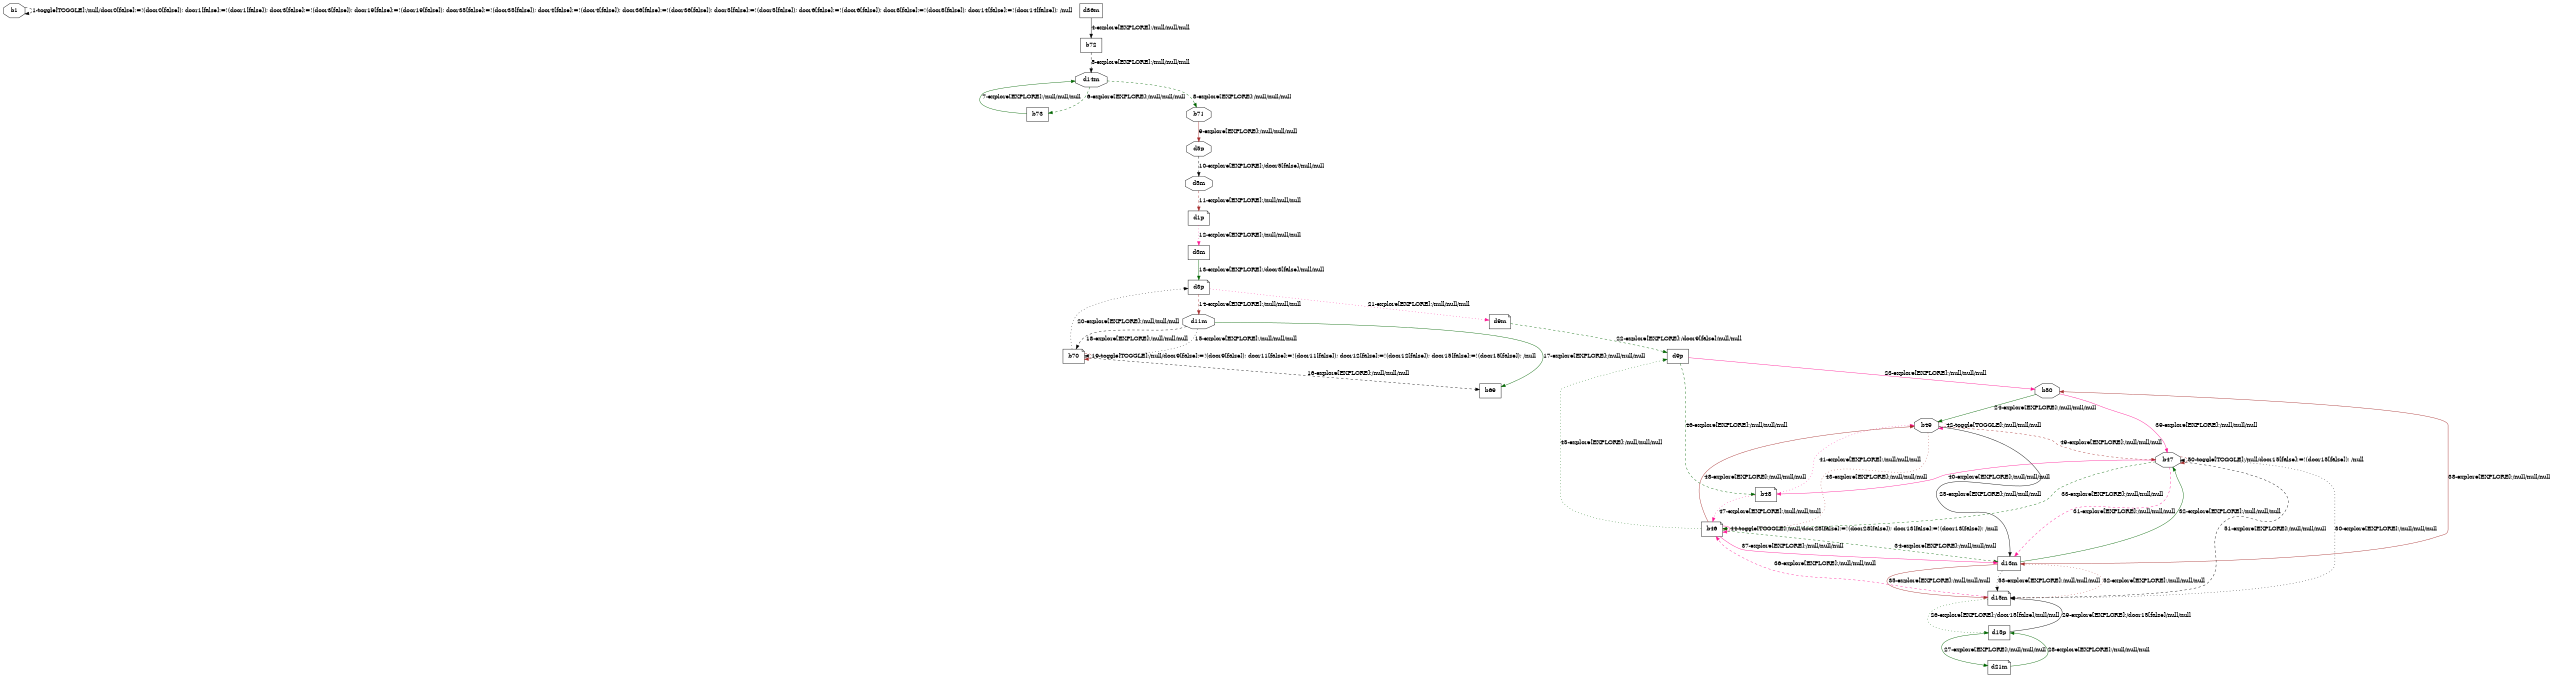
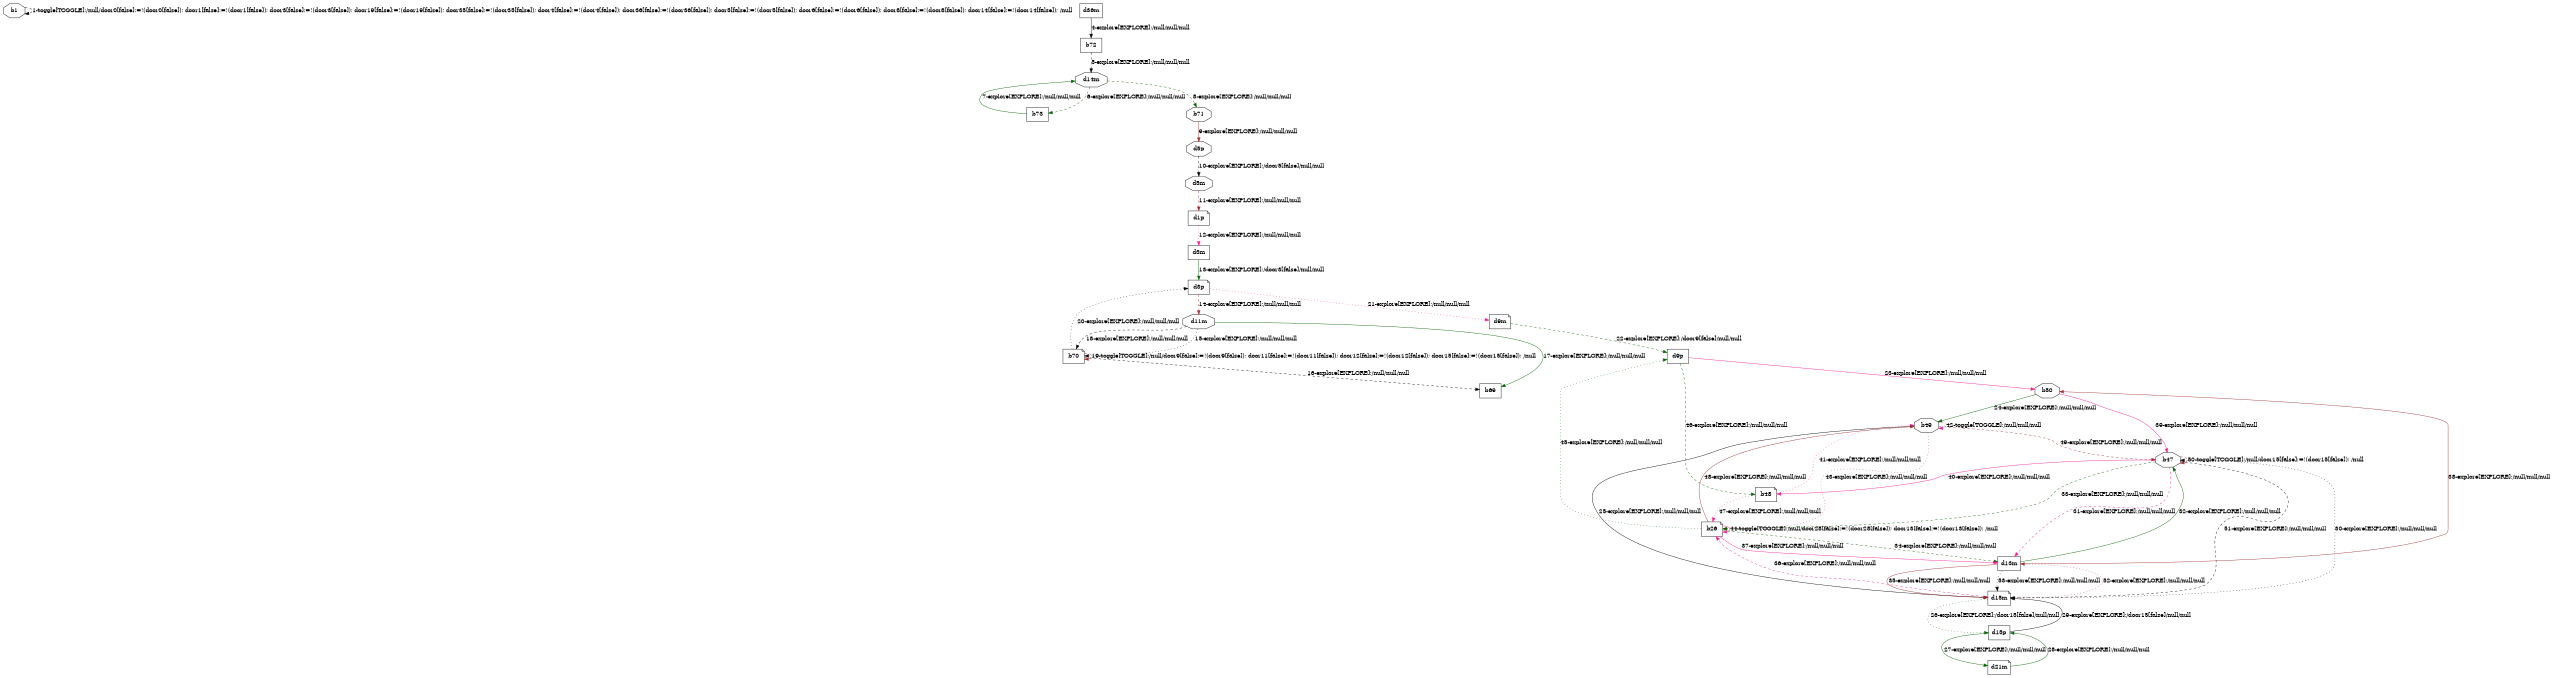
edge "b49" -> "d13m": now "b49" -> "d15m"
node "b46": label "b46" -> "b26"
